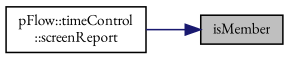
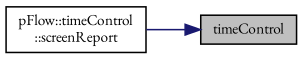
node "isMember": label "isMember" -> "timeControl"
